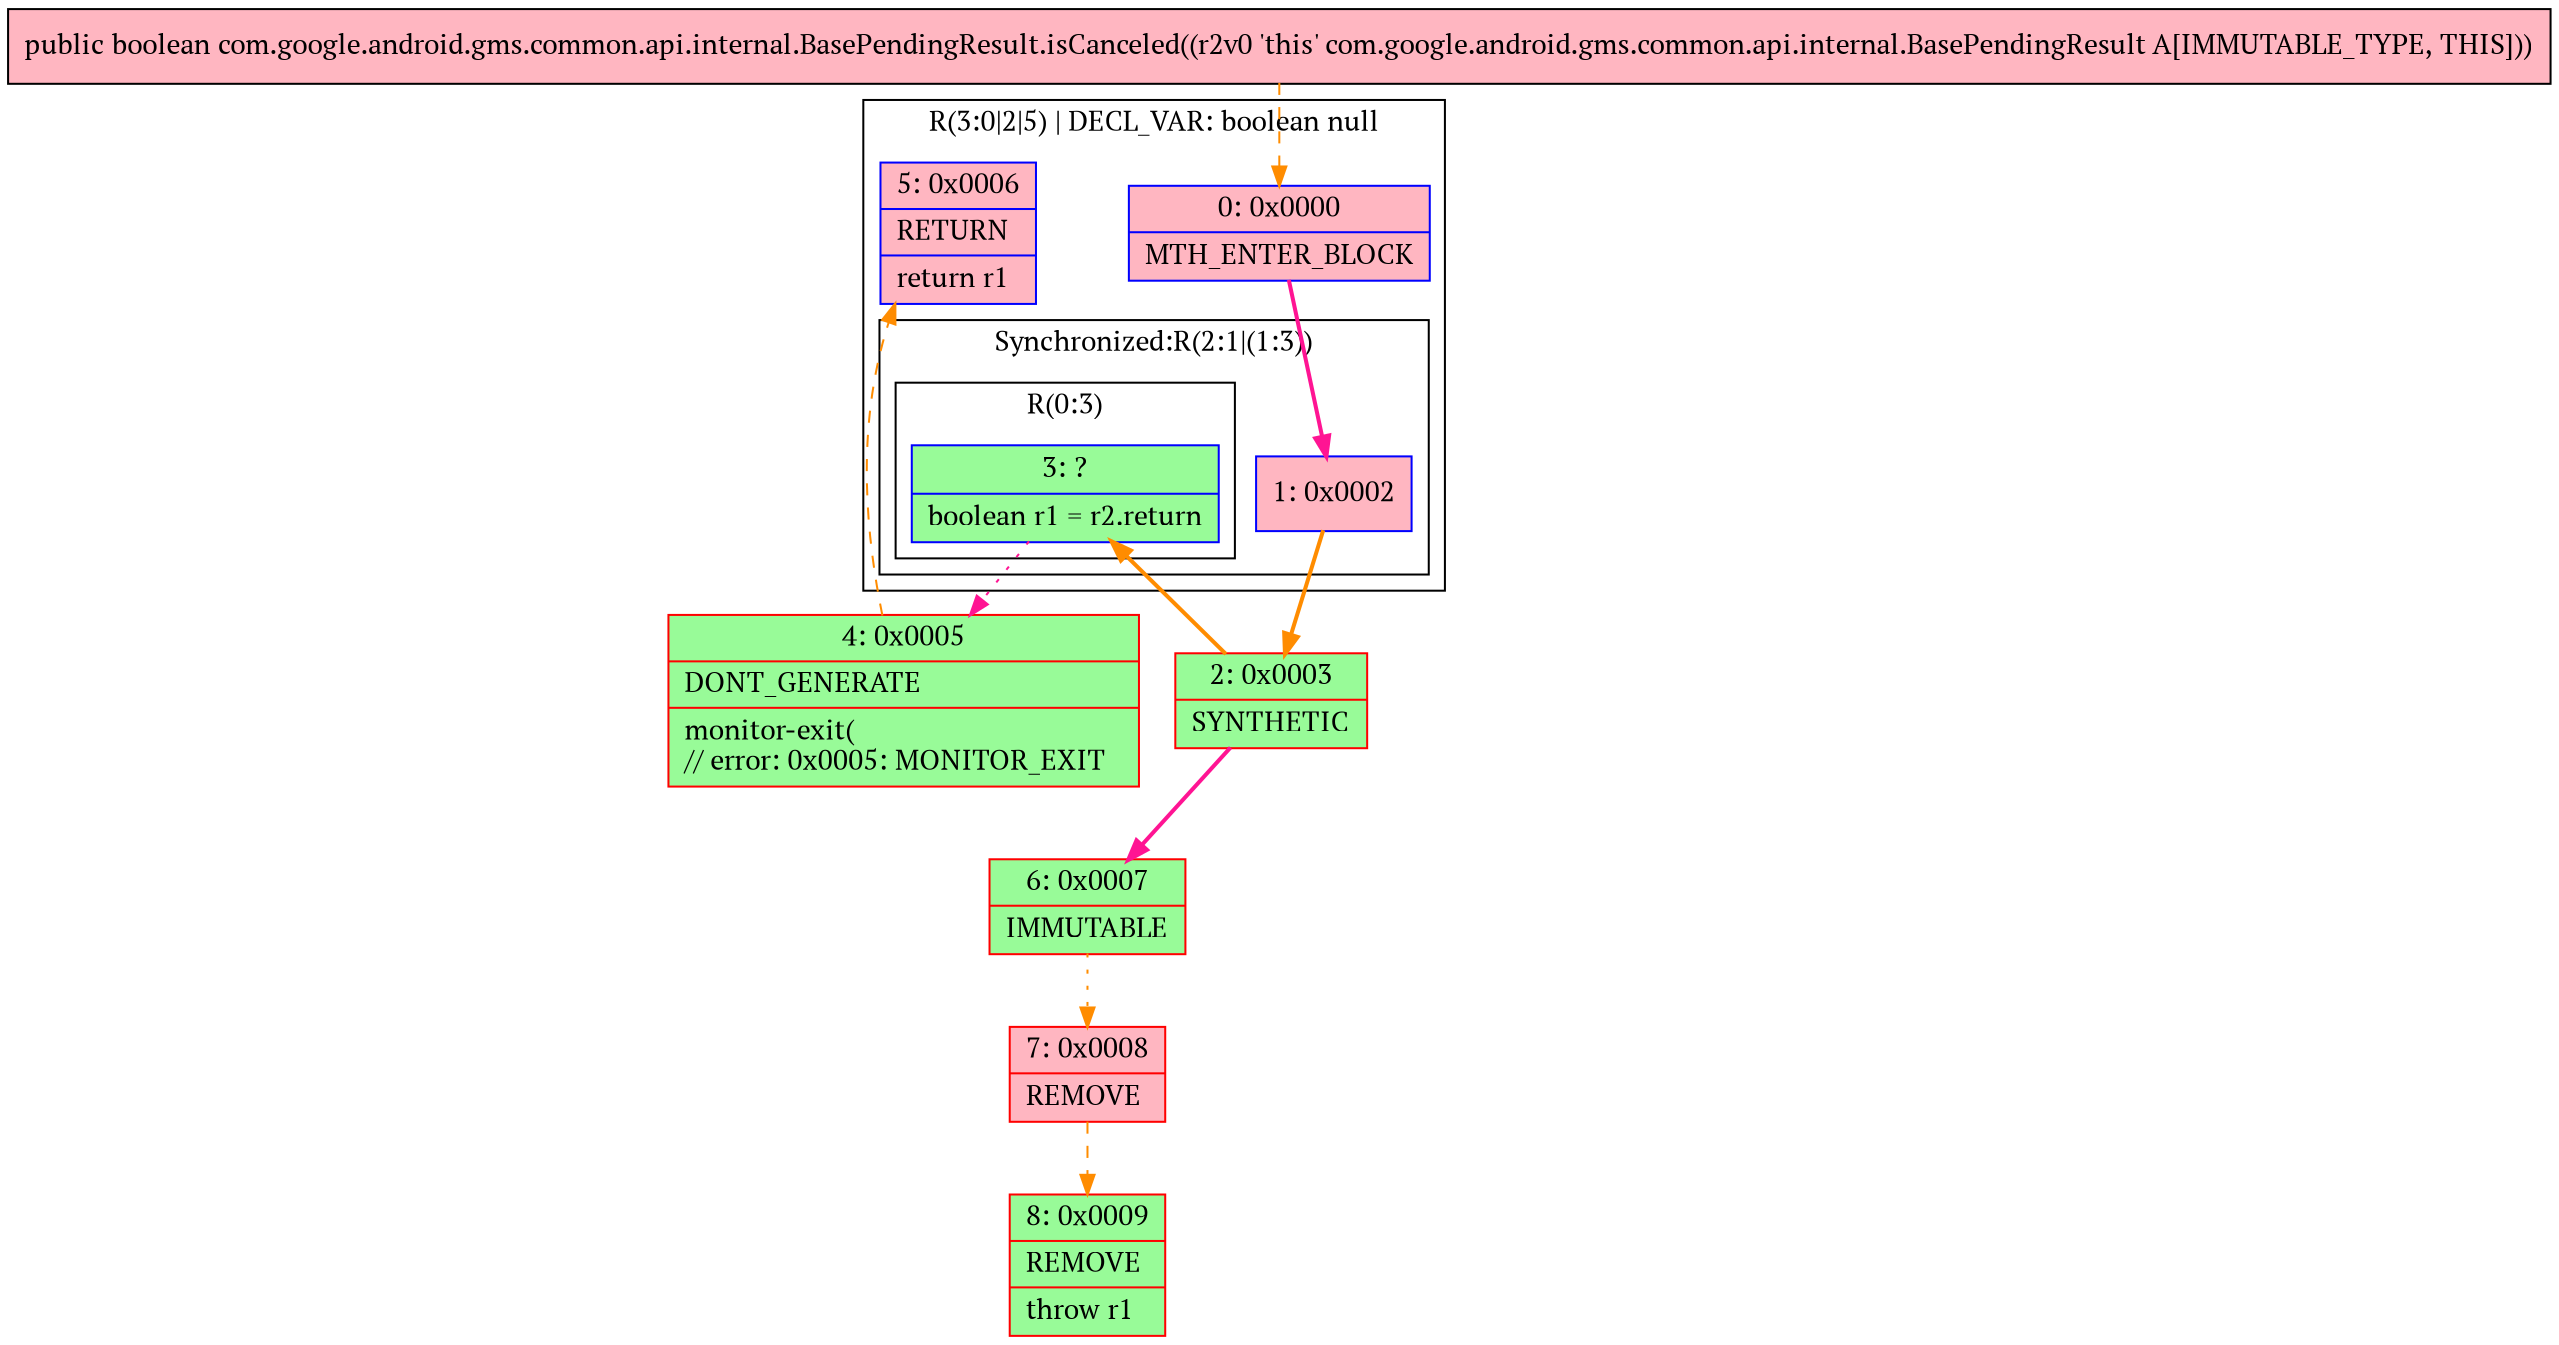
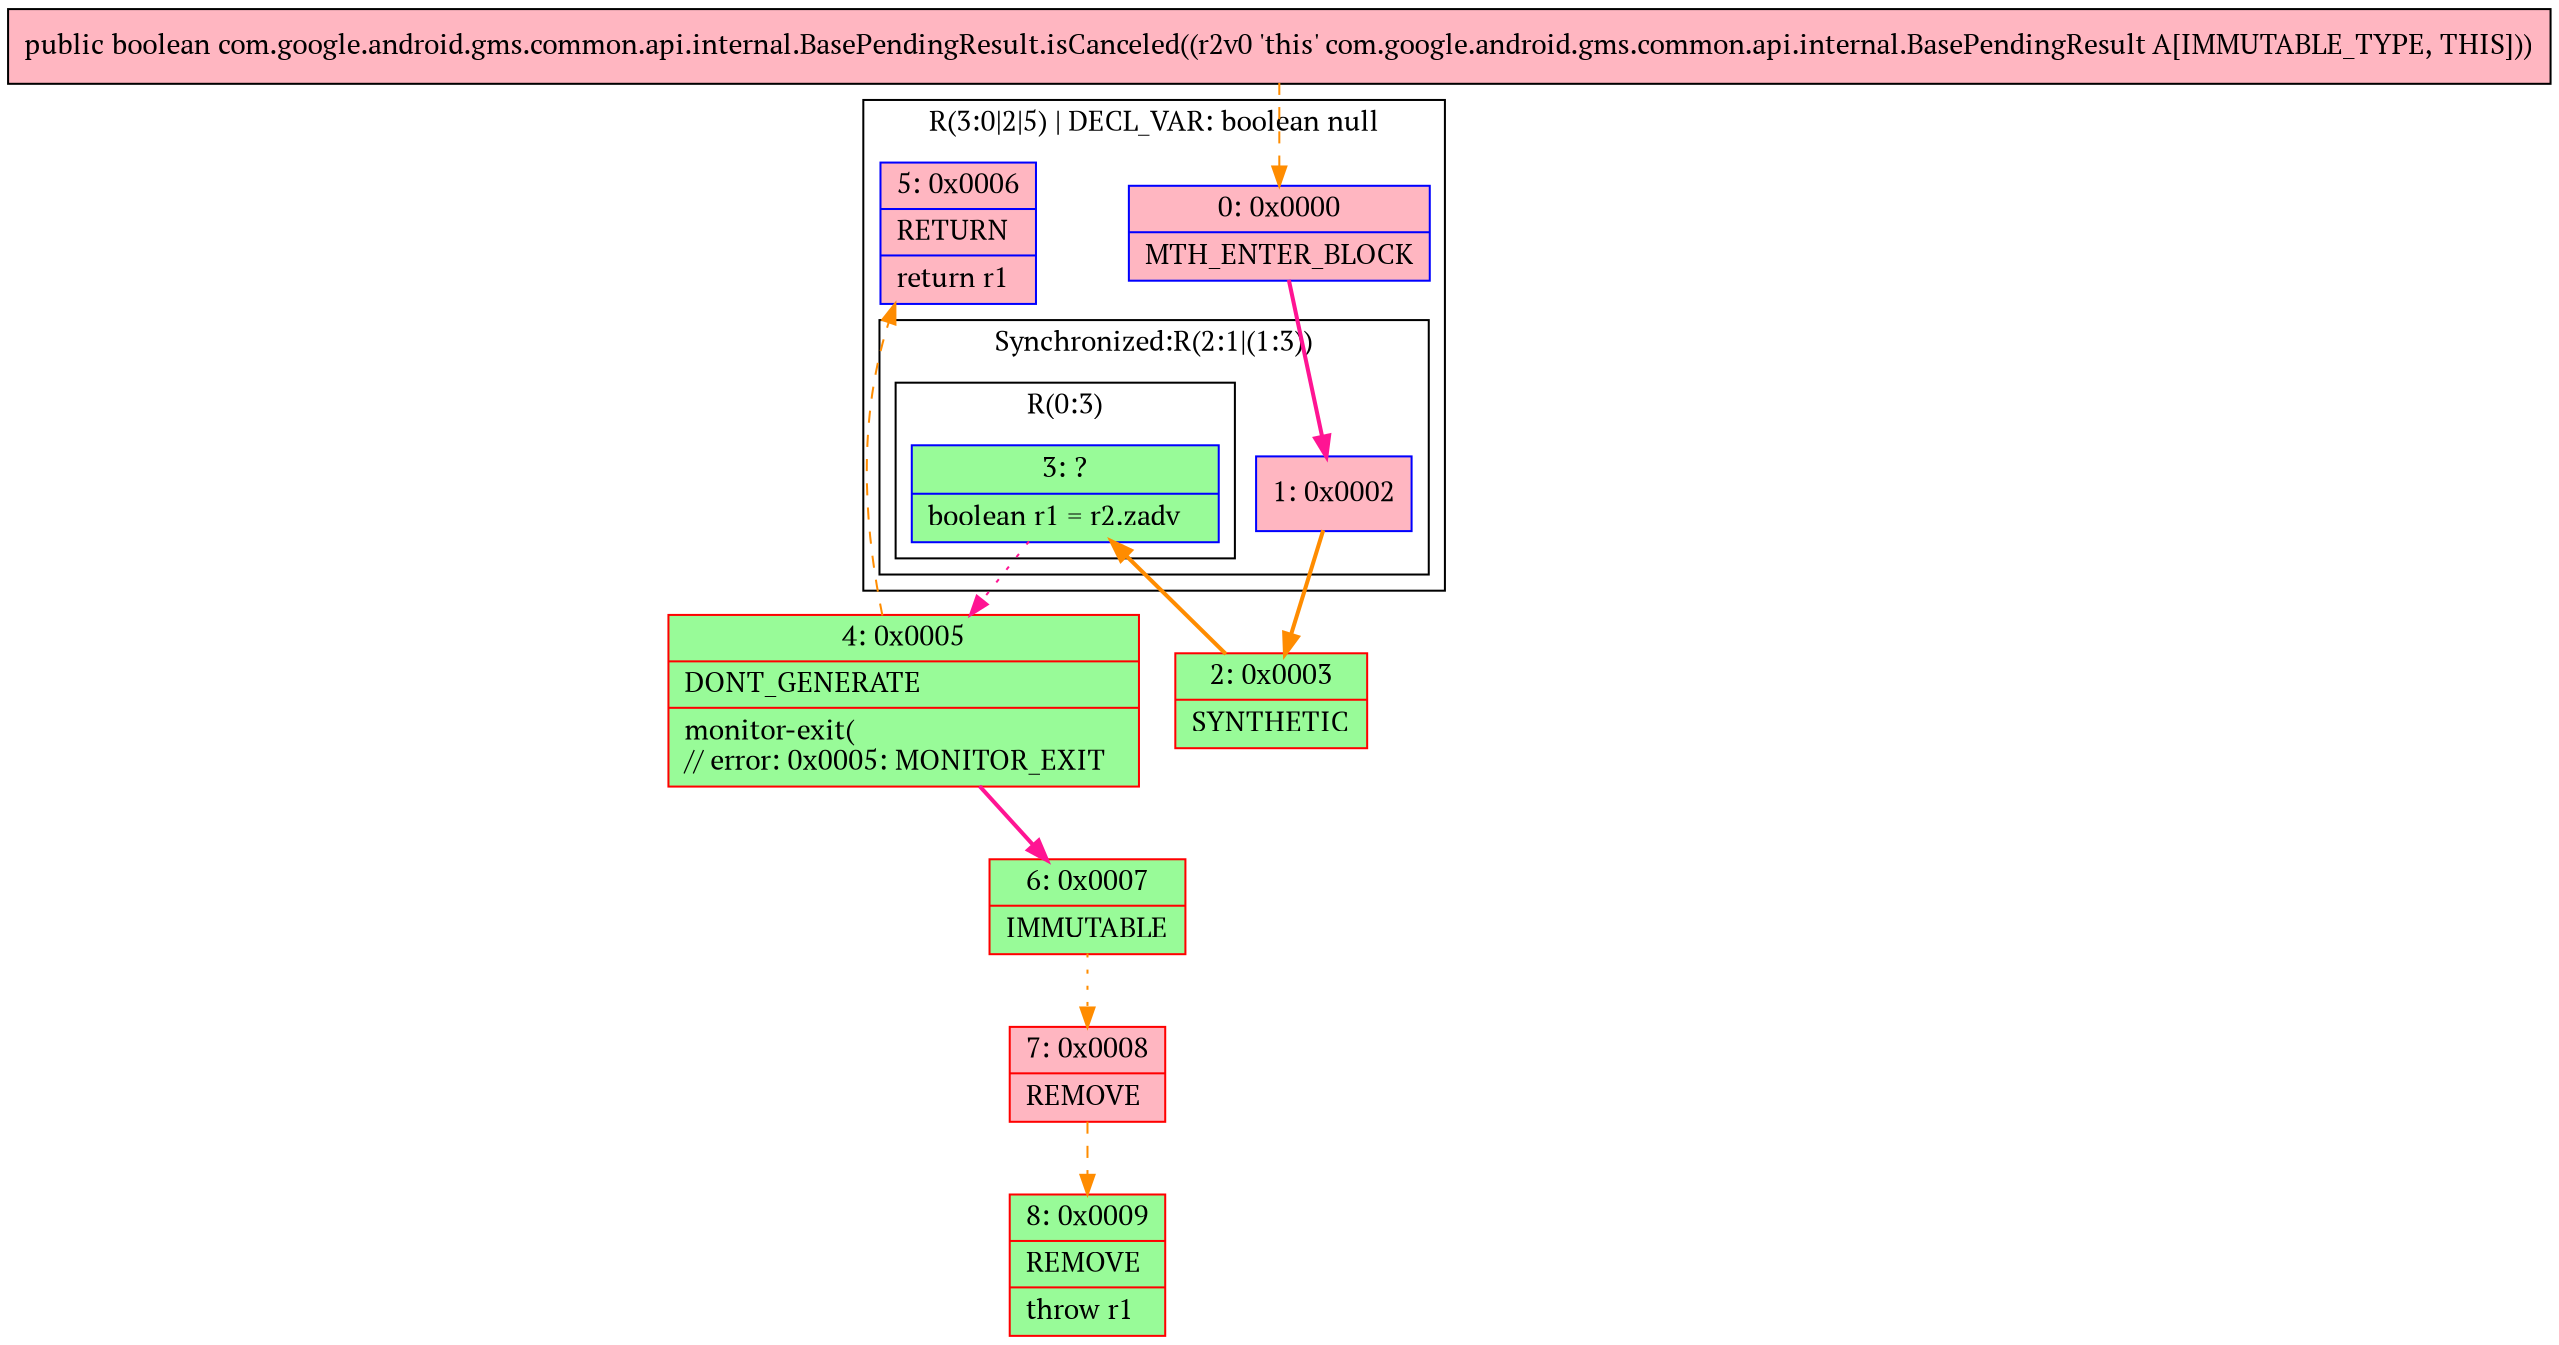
node "3: ?": text "boolean r1 = r2.return" -> "boolean r1 = r2.zadv"
edge "2: 0x0003" -> "6: 0x0007": now "4: 0x0005" -> "6: 0x0007"
